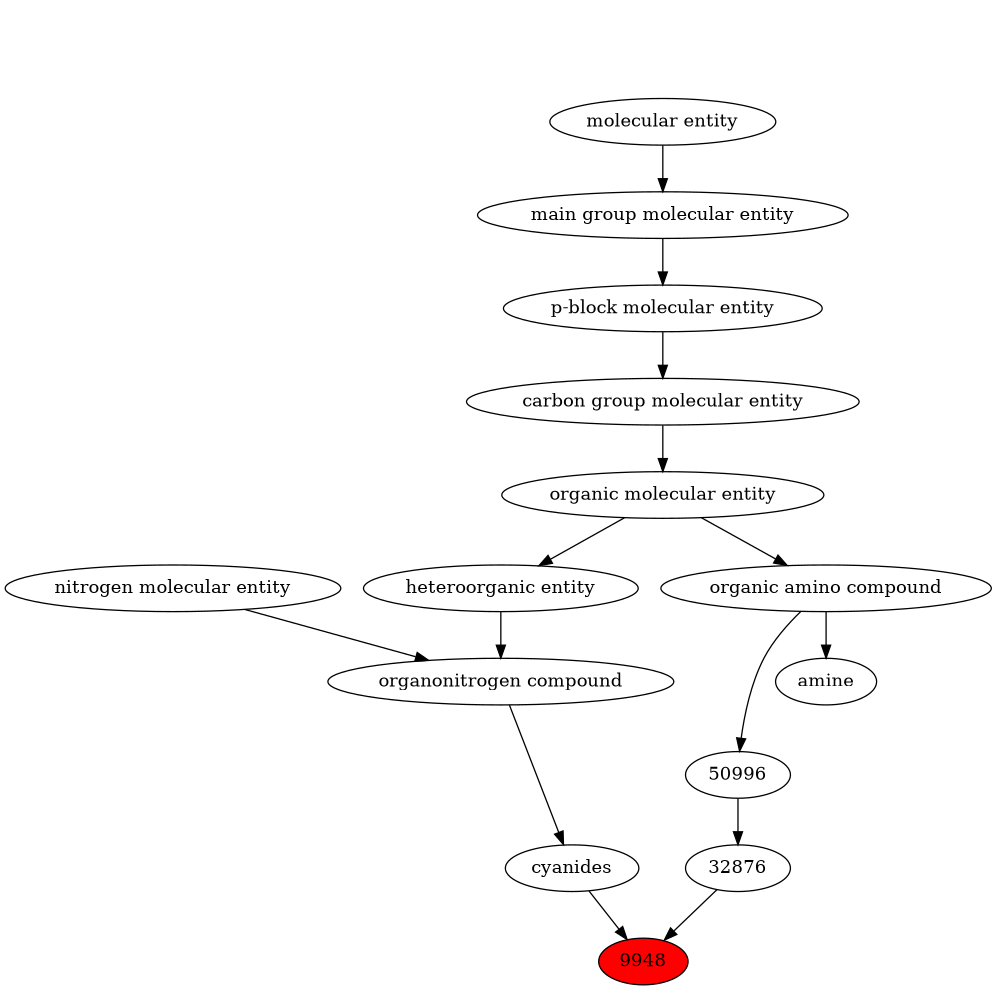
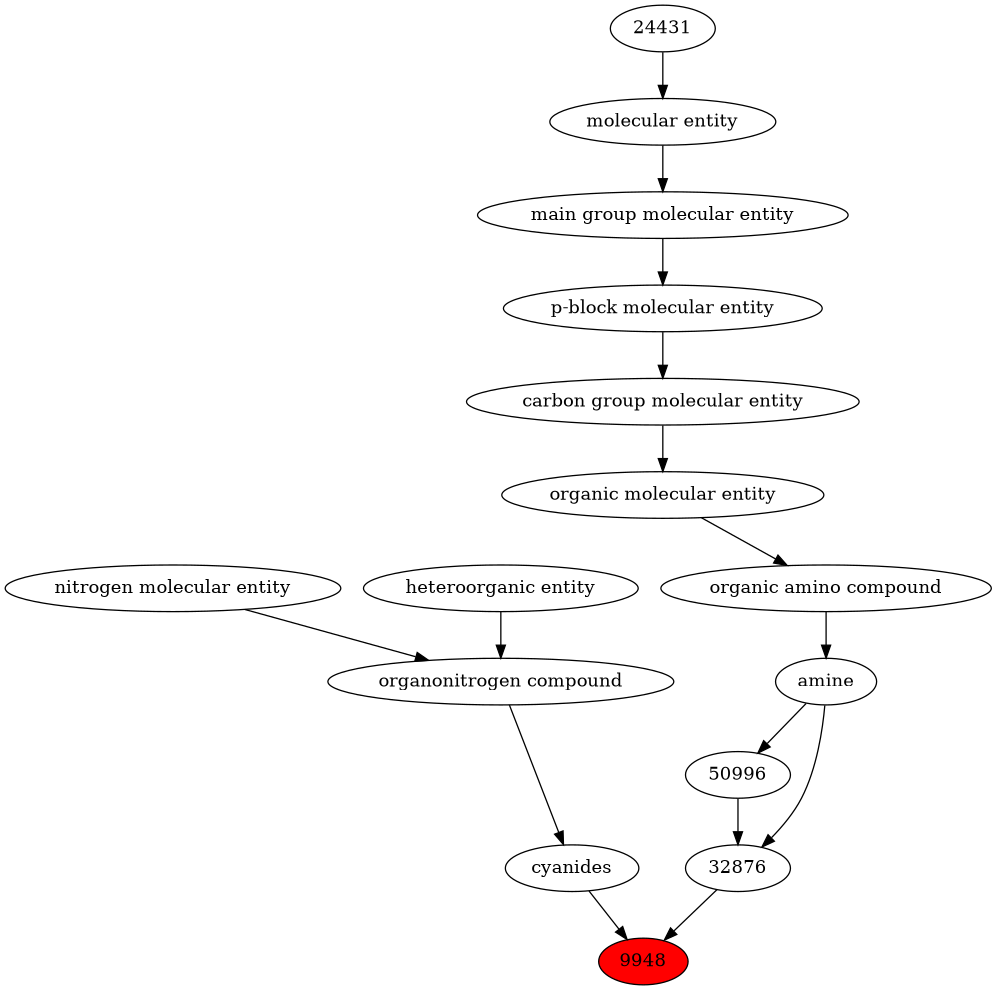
node "24431": added
edge "organic molecular entity" -> "heteroorganic entity": removed
edge "organic amino compound" -> "50996": now "amine" -> "50996"
edge "amine" -> "32876": added
